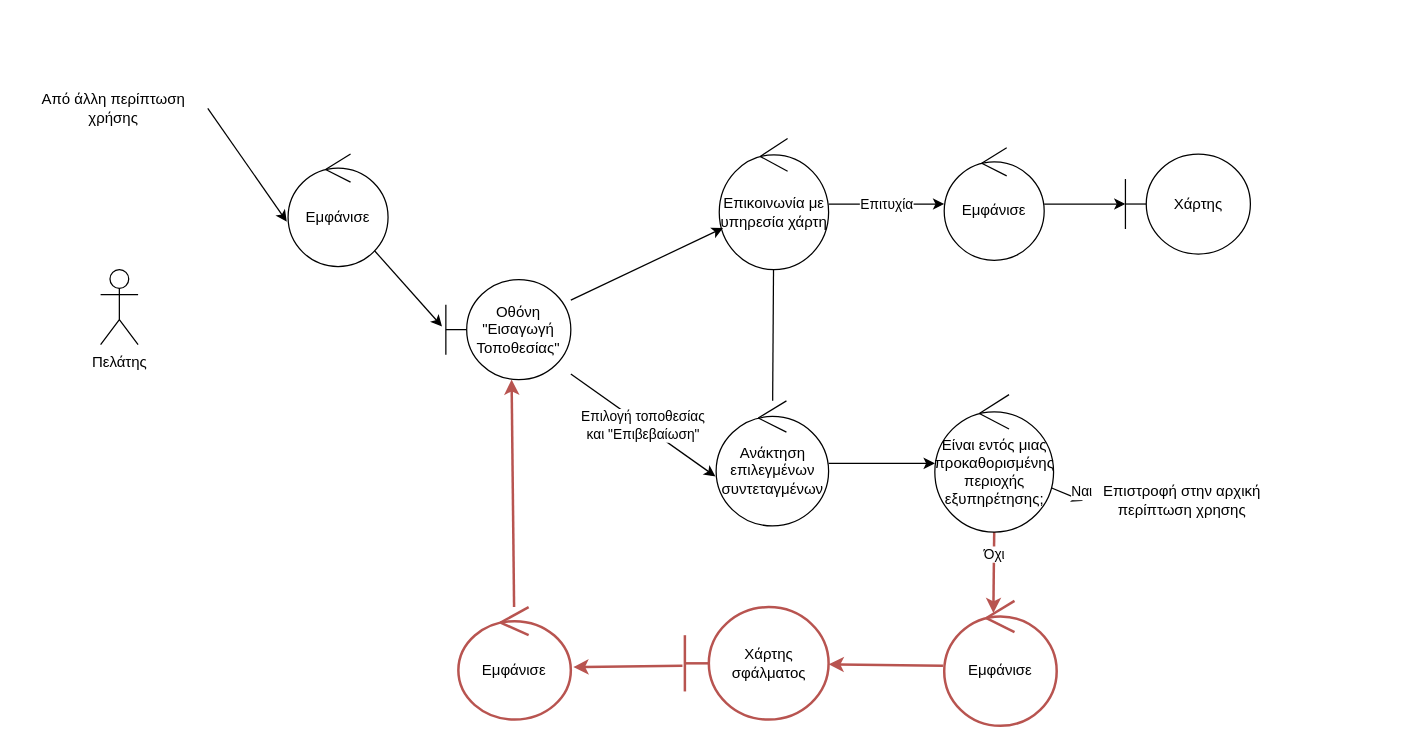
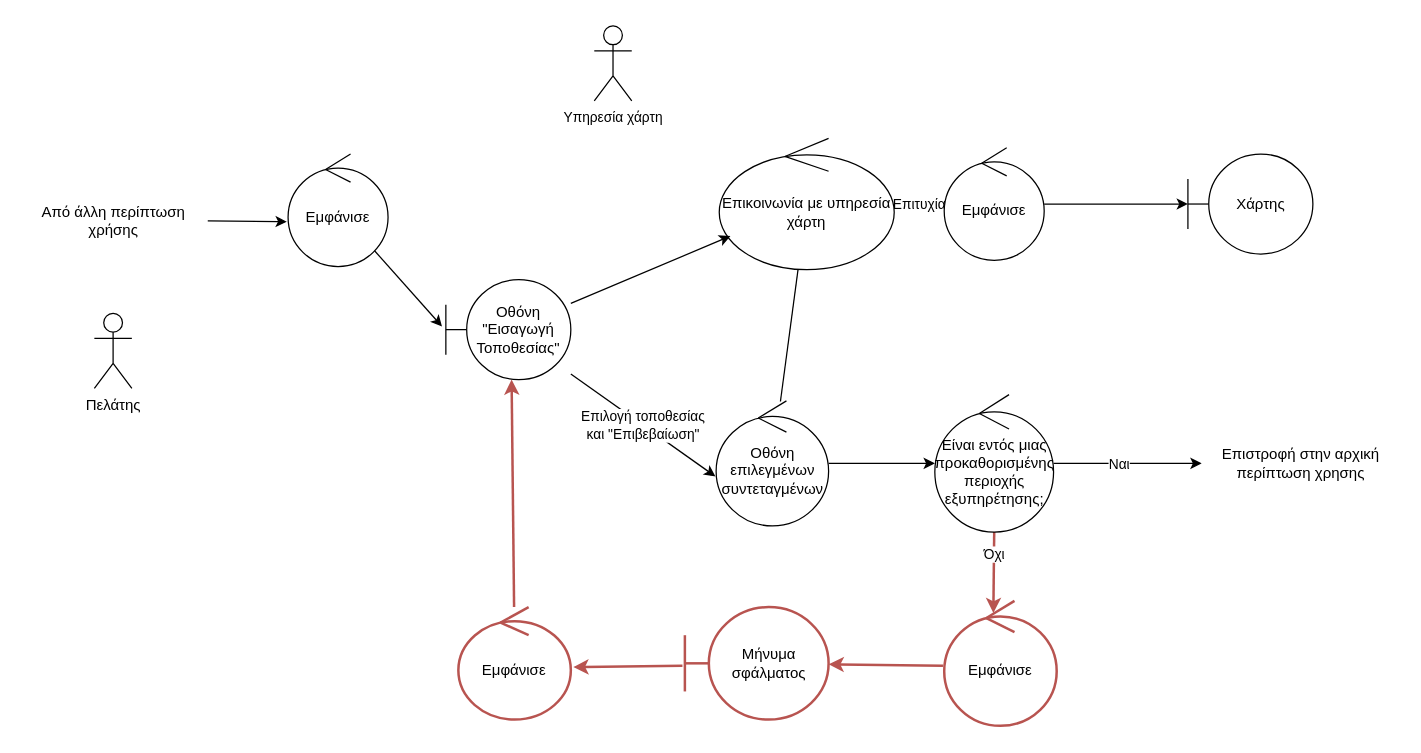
node "Υπηρεσία χάρτη": added
node "Από άλλη περίπτωση χρήσης": moved (113, 108) -> (113, 221)
node "Επικοινωνία με υπηρεσία χάρτη": size 109x131 -> 175x131
node "Χάρτης": moved (1188, 204) -> (1251, 204)
node "Πελάτης": moved (119, 307) -> (113, 351)
node "Ανάκτηση επιλεγμένων συντεταγμένων": label "Ανάκτηση επιλεγμένων συντεταγμένων" -> "Οθόνη επιλεγμένων συντεταγμένων"
node "Επιστροφή στην αρχική περίπτωση χρησης": moved (1182, 501) -> (1301, 463)
node "Χάρτης σφάλματος": label "Χάρτης σφάλματος" -> "Μήνυμα σφάλματος"
